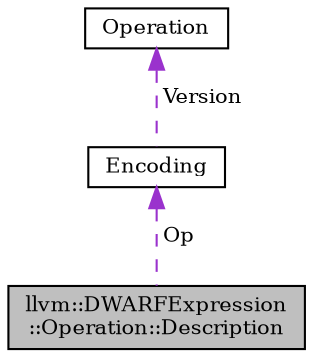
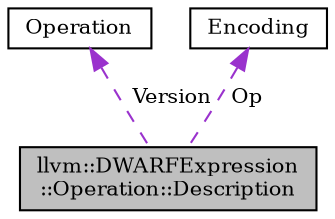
edge "Encoding" -> "Operation": now "llvm::DWARFExpression ::Operation::Description" -> "Operation"
